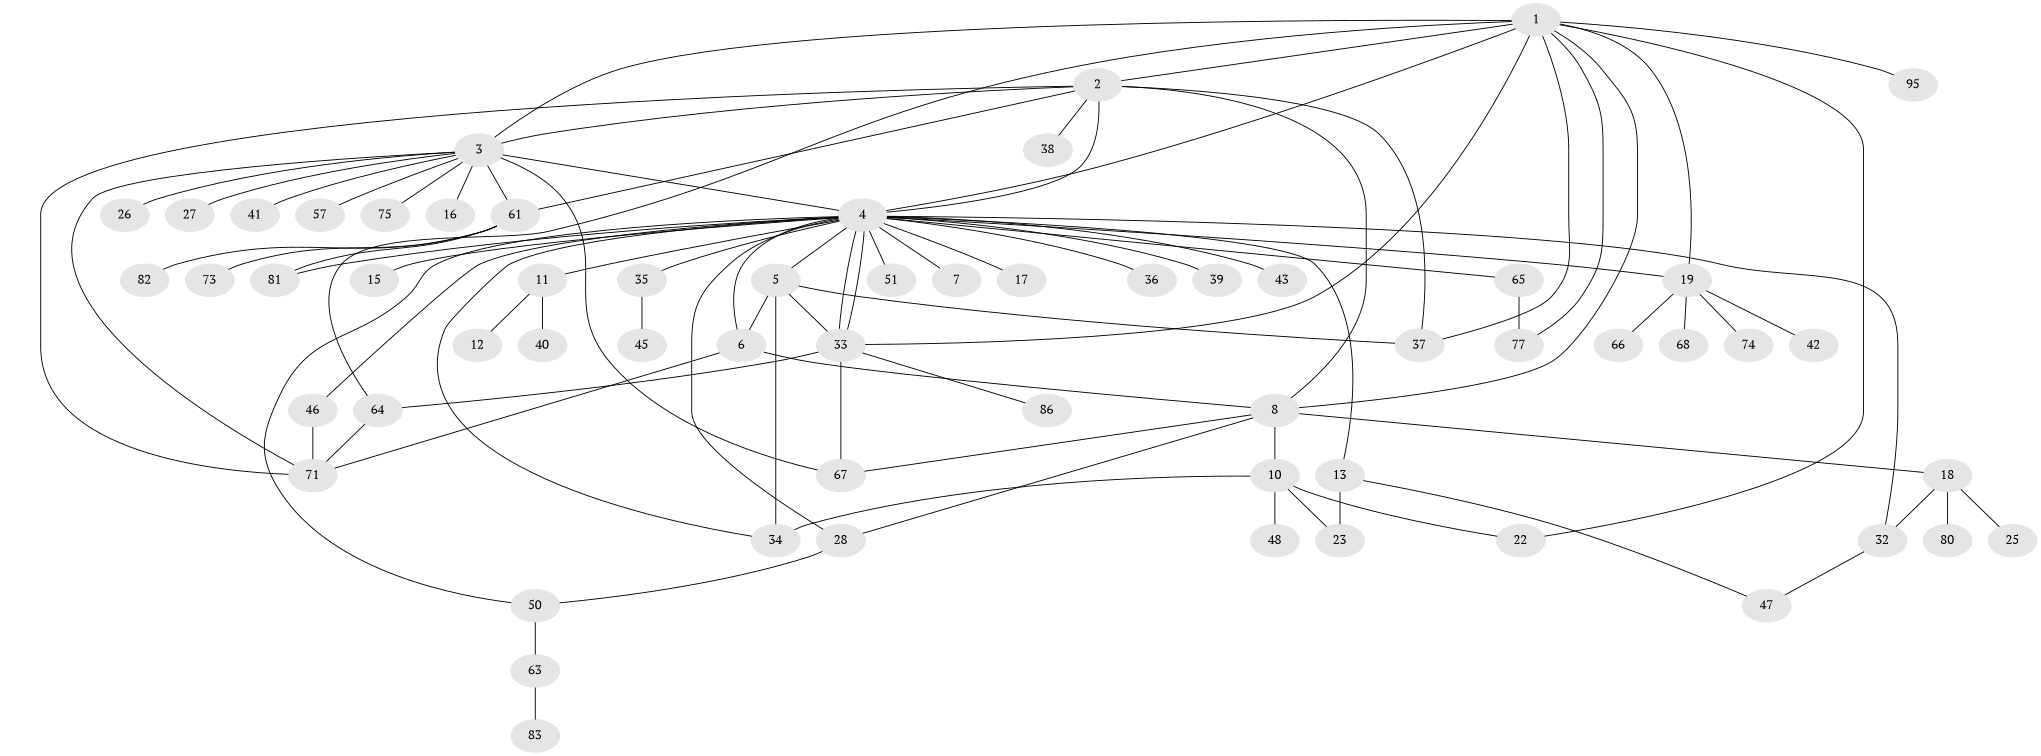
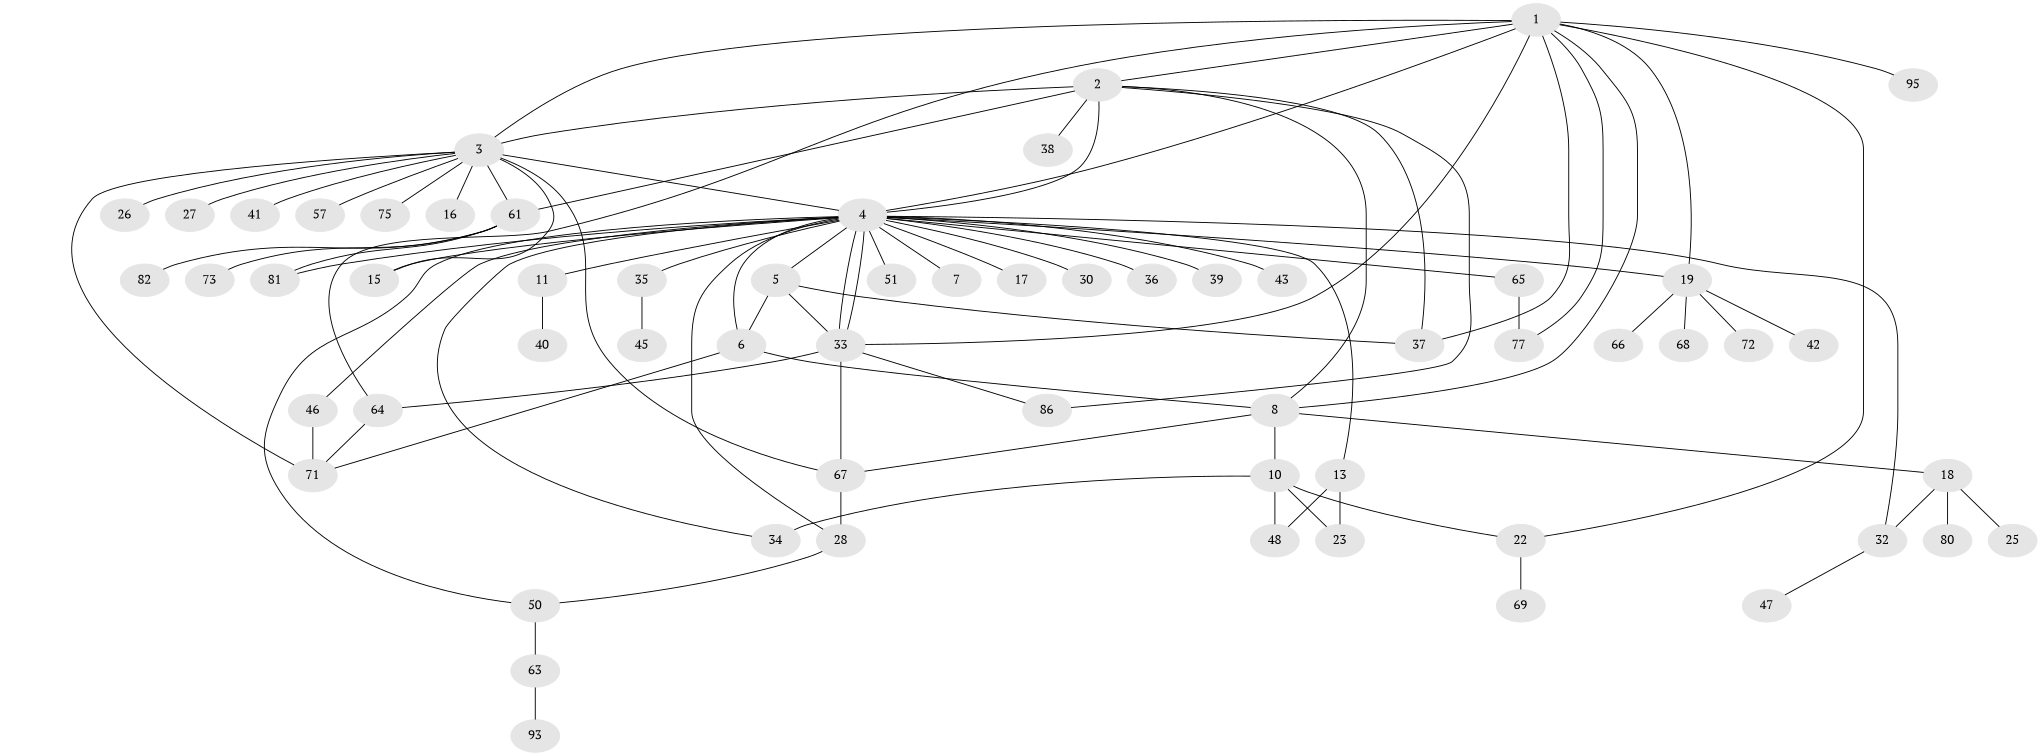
edge "2" -- "71": now "2" -- "86"
edge "3" -- "15": added
node "30": added
node "12": removed
node "74": label "74" -> "72"
edge "5" -- "34": removed
edge "8" -- "28": now "67" -- "28"
edge "13" -- "47": now "13" -- "48"
node "69": added
node "83": label "83" -> "93"
